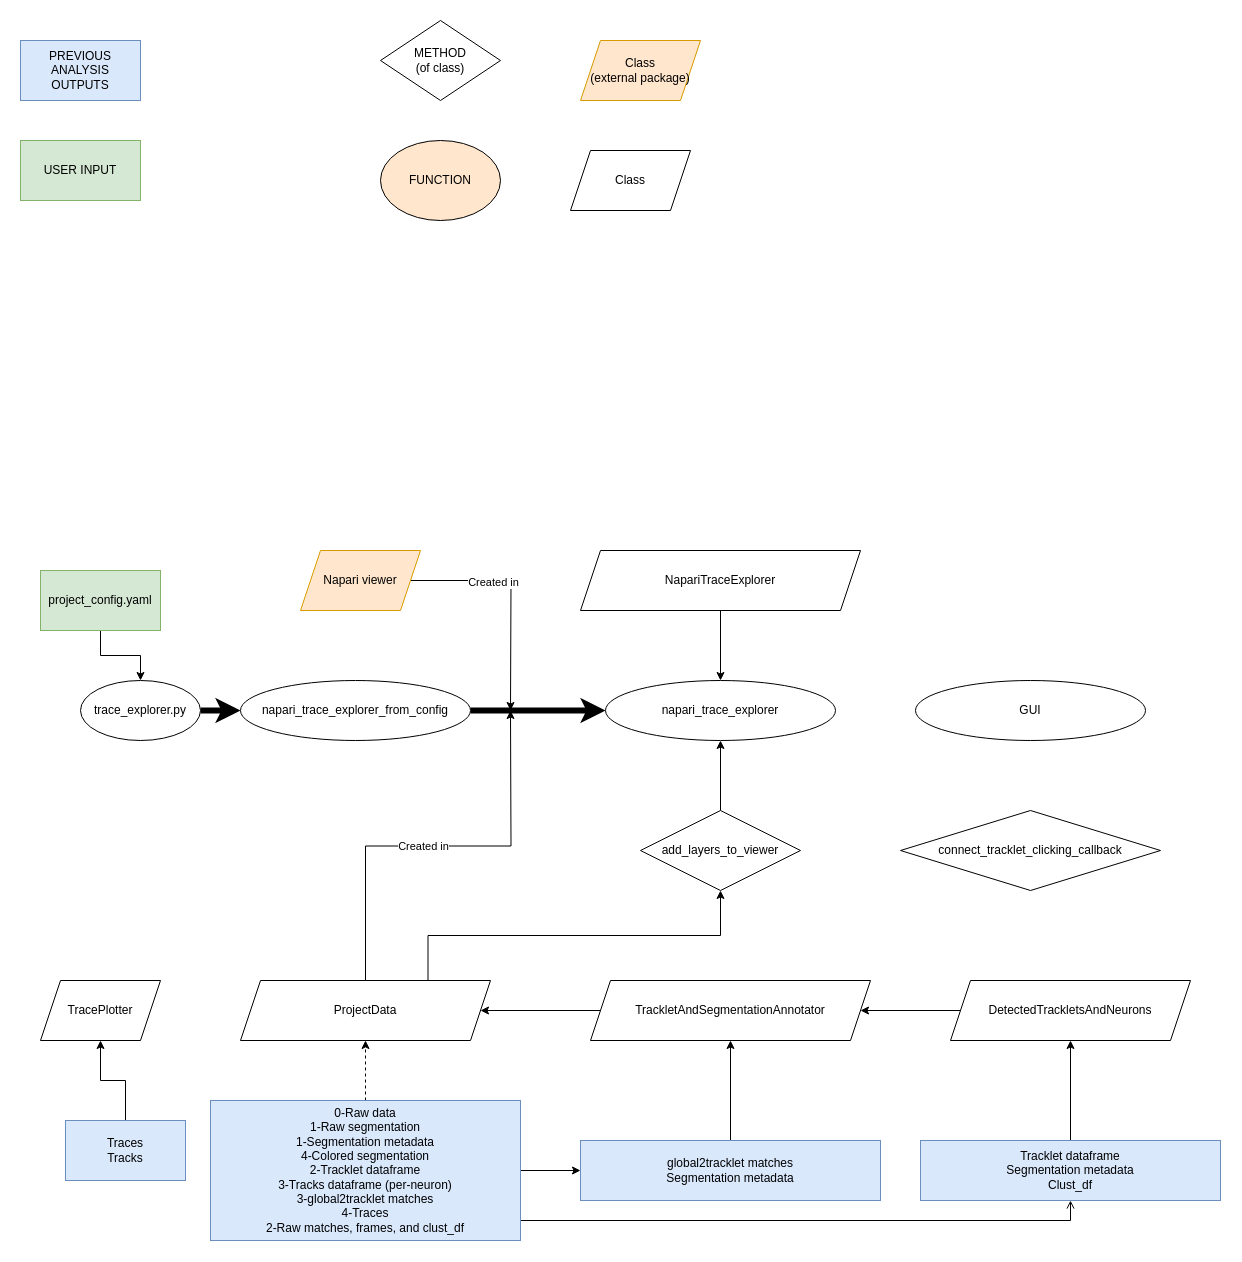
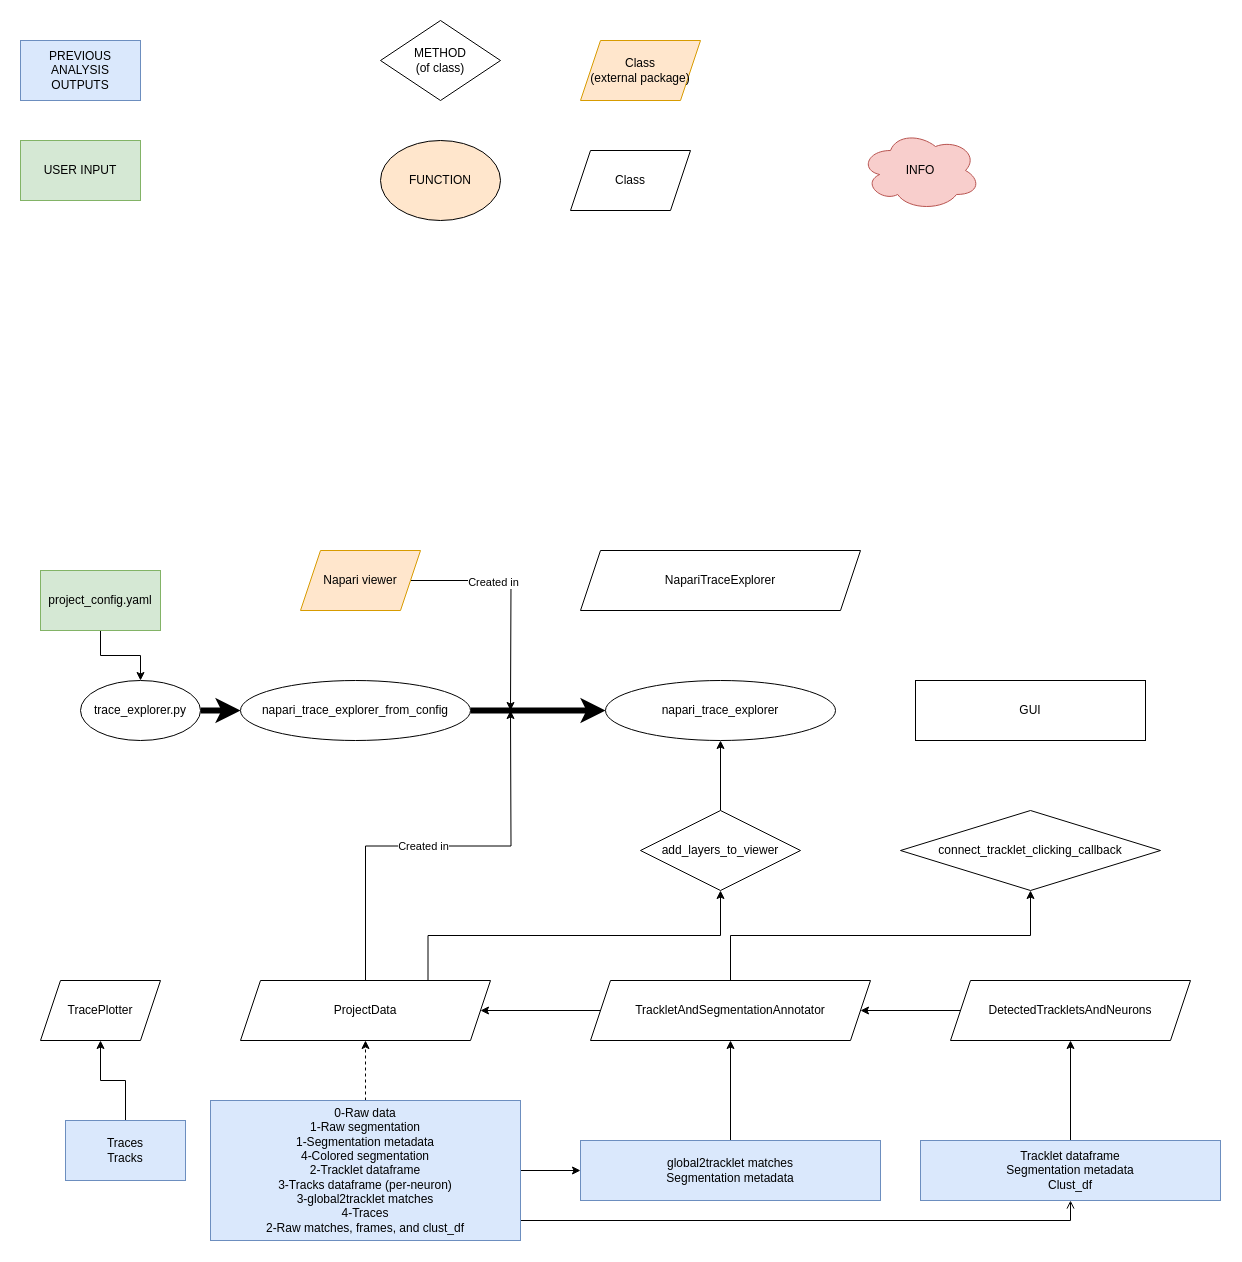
node "INFO": added
edge "NapariTraceExplorer" -> "napari_trace_explorer": removed
node "GUI": shape ellipse -> rectangle
edge "TrackletAndSegmentationAnnotator" -> "connect_tracklet_clicking_callback": added
